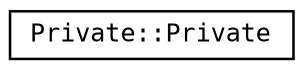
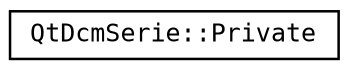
node "Private::Private": label "Private::Private" -> "QtDcmSerie::Private"
